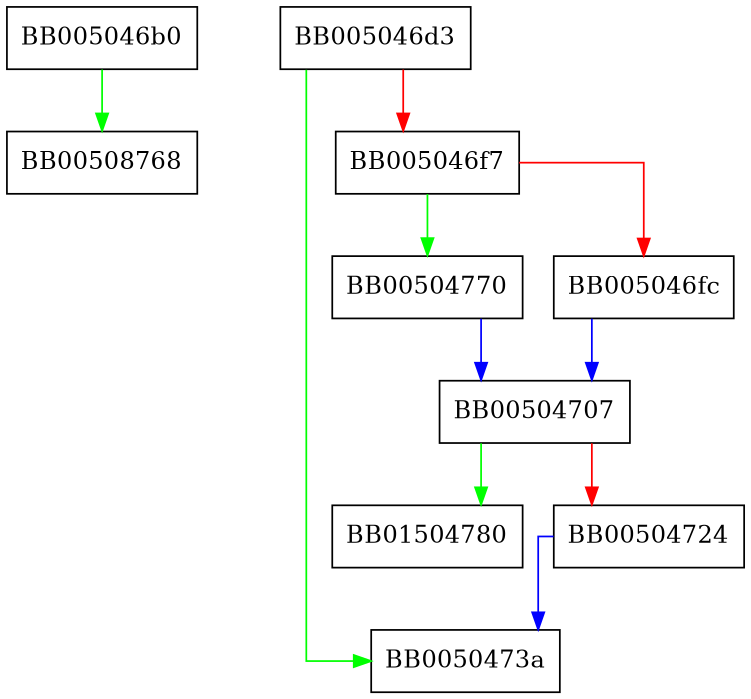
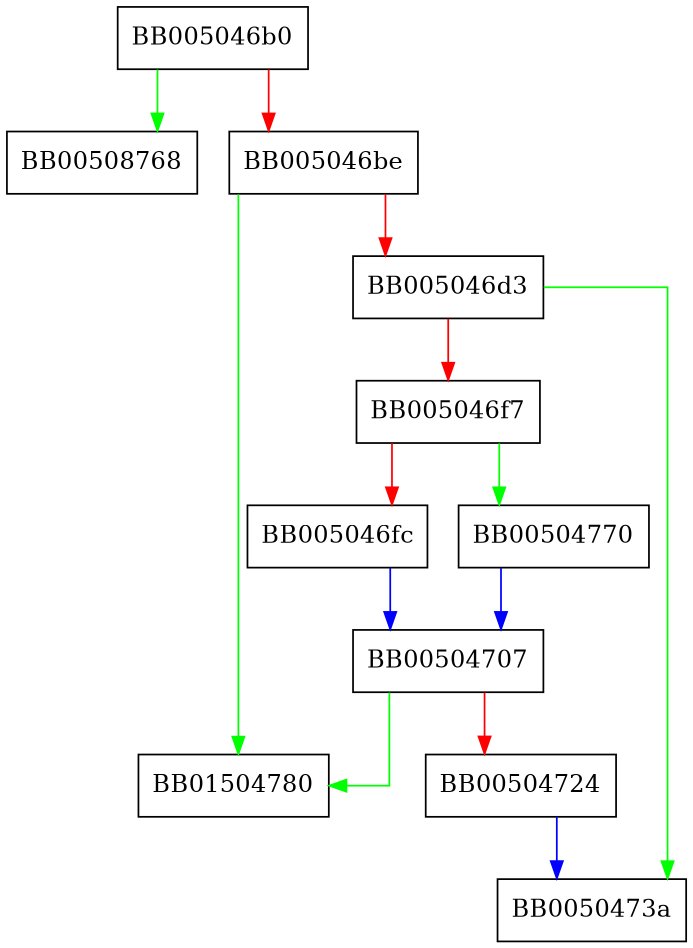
node "BB005046be": added
